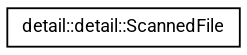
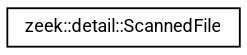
node "detail::detail::ScannedFile": label "detail::detail::ScannedFile" -> "zeek::detail::ScannedFile"
